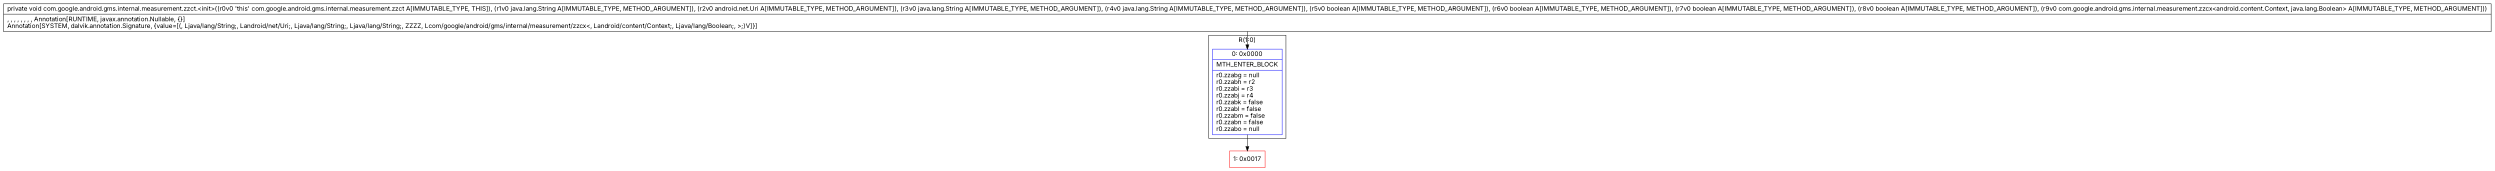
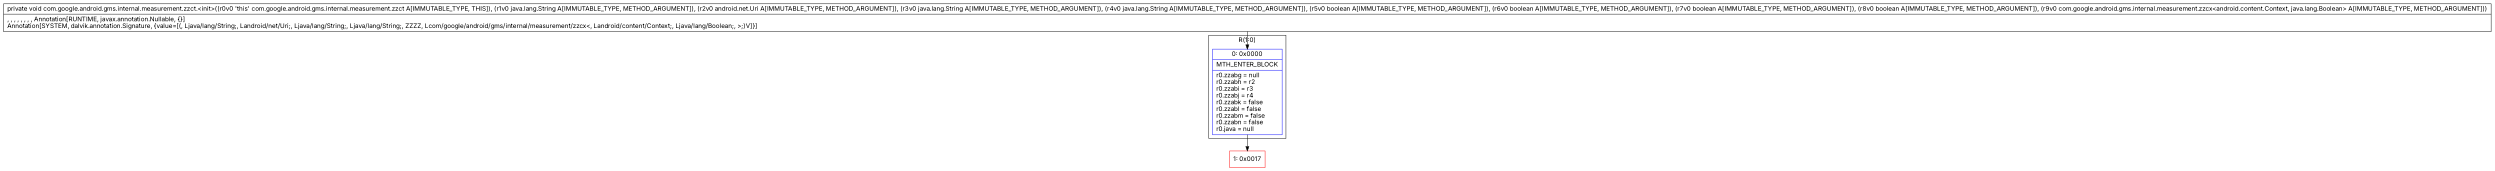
node "0: 0x0000": text "r0.zzabo = null" -> "r0.java = null"
